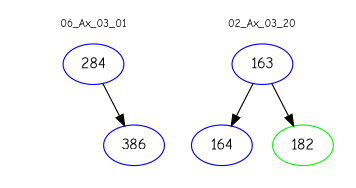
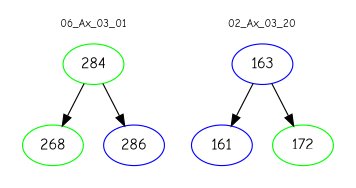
node "284": color blue -> green
node "268": added
node "386": label "386" -> "286"
node "164": label "164" -> "161"
node "182": label "182" -> "172"
